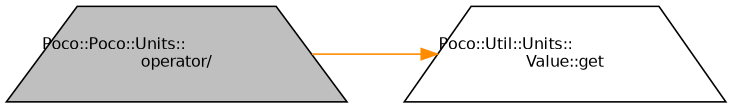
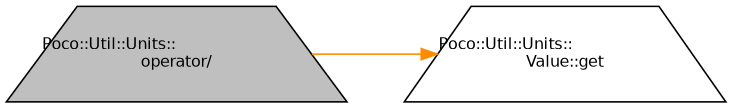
node "Poco::Poco::Units:: operator/": label "Poco::Poco::Units:: operator/" -> "Poco::Util::Units:: operator/"
